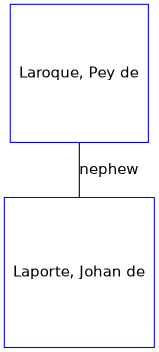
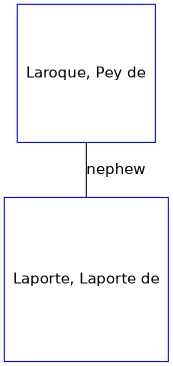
node "Laporte, Johan de": label "Laporte, Johan de" -> "Laporte, Laporte de"
